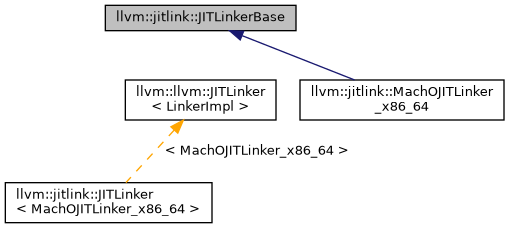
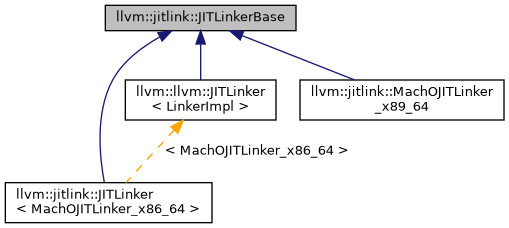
edge "llvm::llvm::JITLinker < LinkerImpl >" -> "llvm::jitlink::JITLinkerBase": added
edge "llvm::jitlink::JITLinker < MachOJITLinker_x86_64 >" -> "llvm::jitlink::JITLinkerBase": added
node "llvm::jitlink::MachOJITLinker _x86_64": label "llvm::jitlink::MachOJITLinker _x86_64" -> "llvm::jitlink::MachOJITLinker _x89_64"
